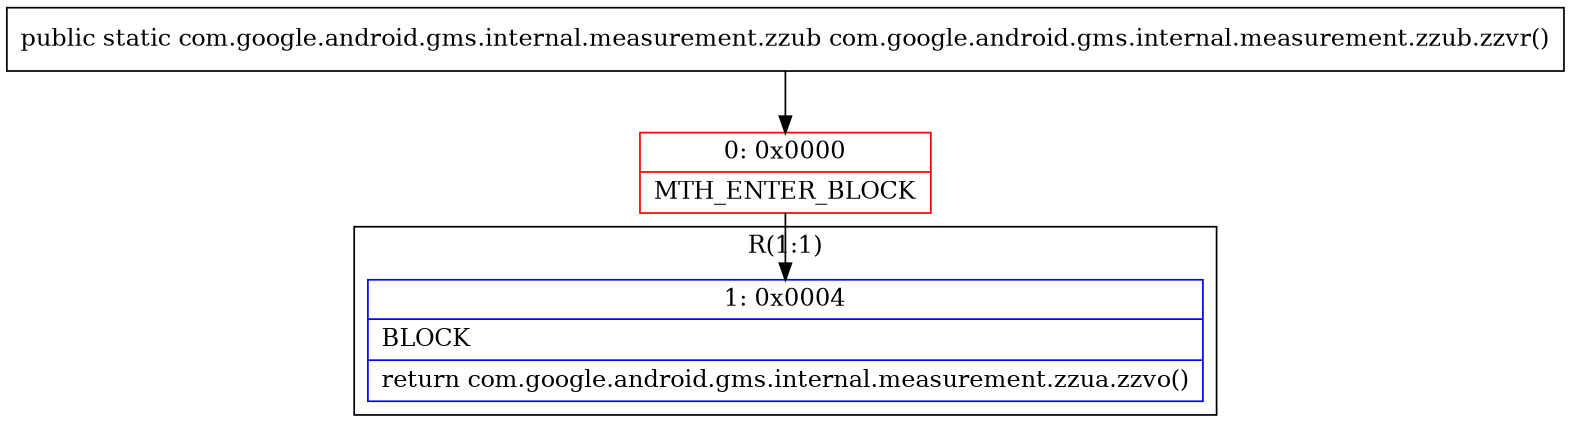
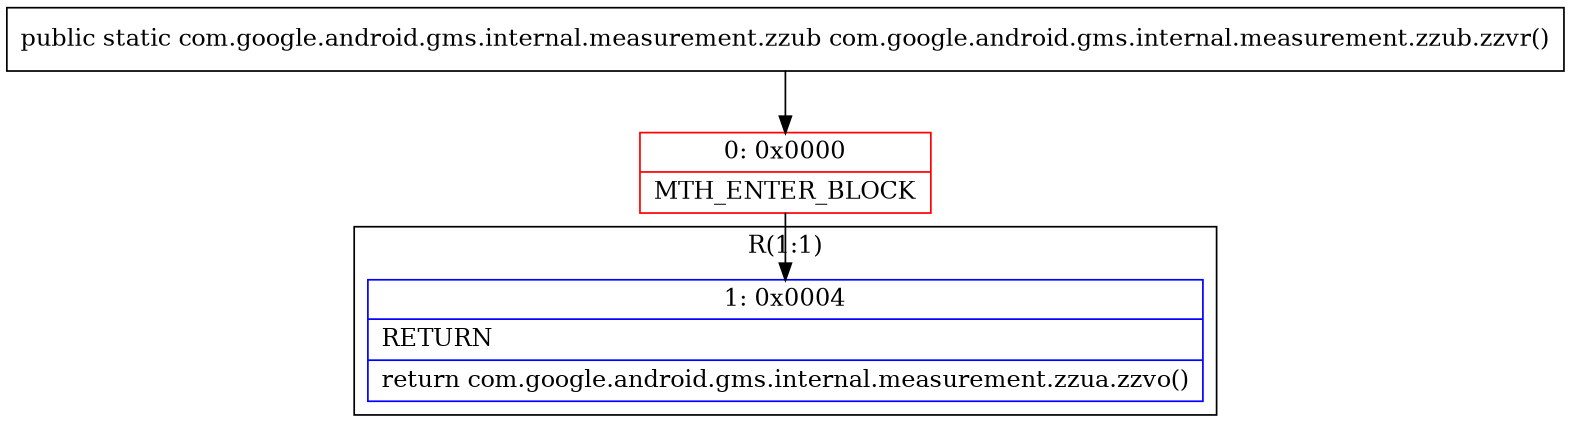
node "1: 0x0004": text "BLOCK" -> "RETURN"
